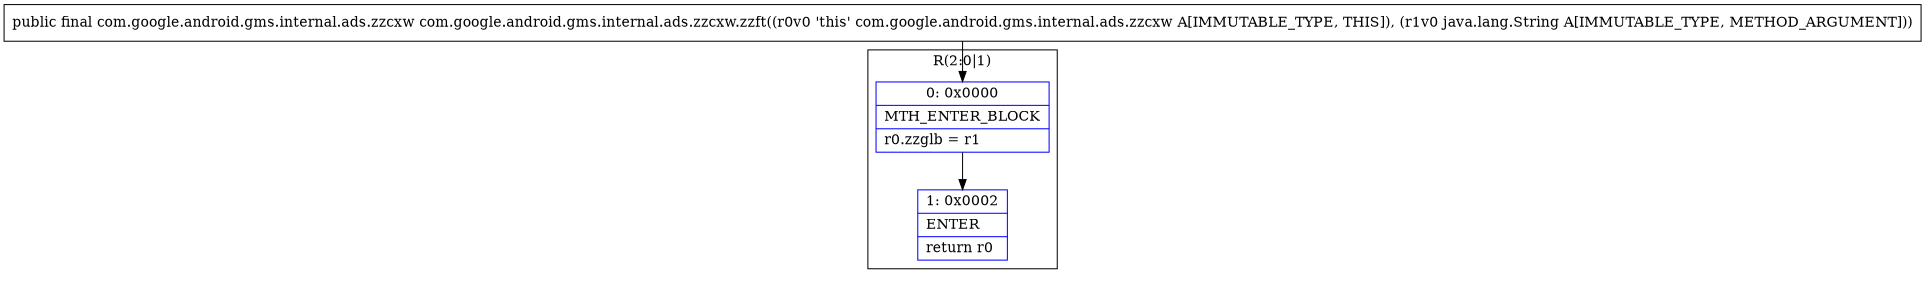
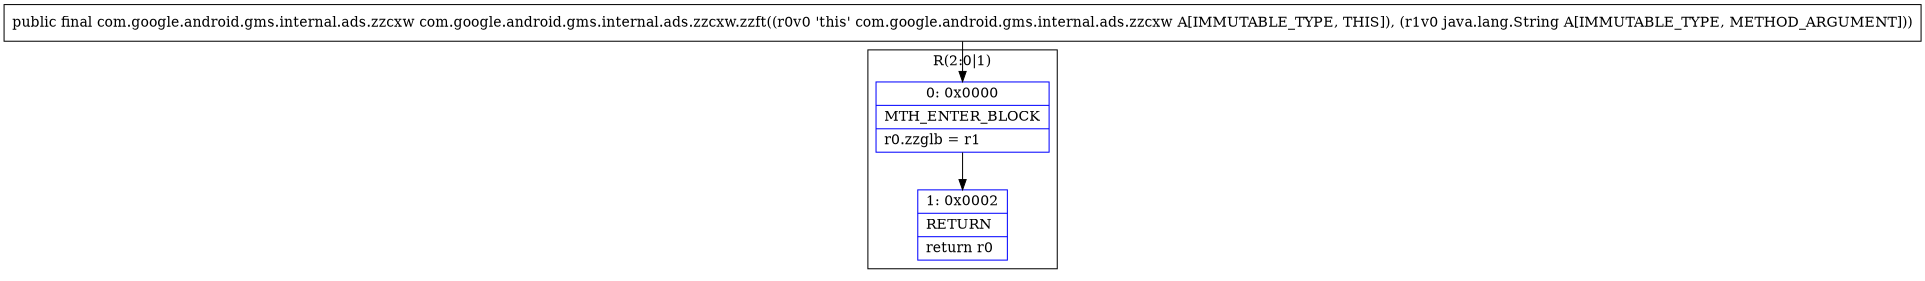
node "1: 0x0002": text "ENTER" -> "RETURN"
